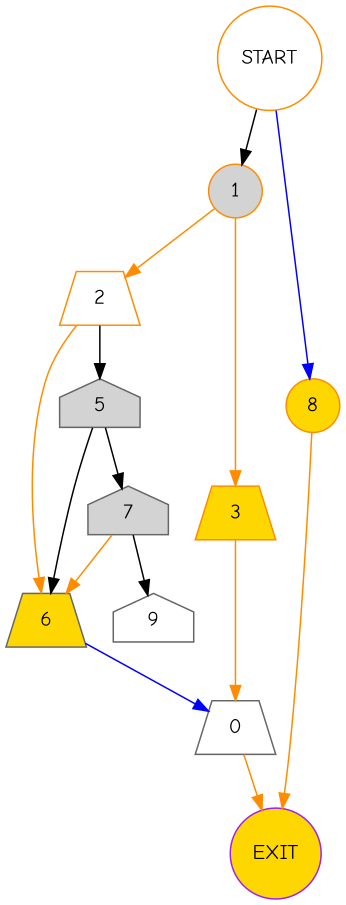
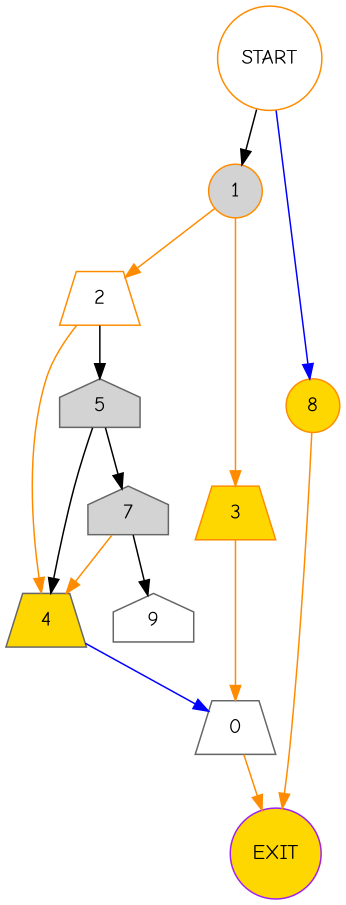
node "6": label "6" -> "4"
